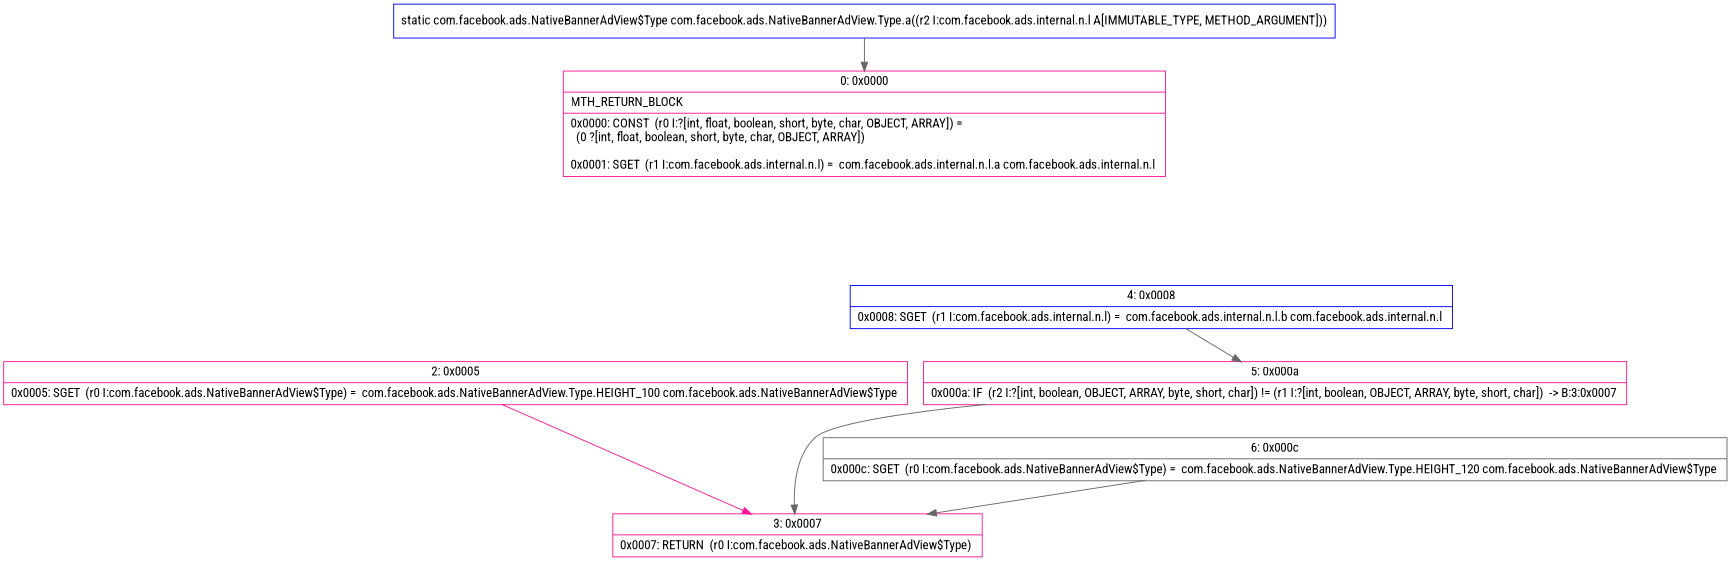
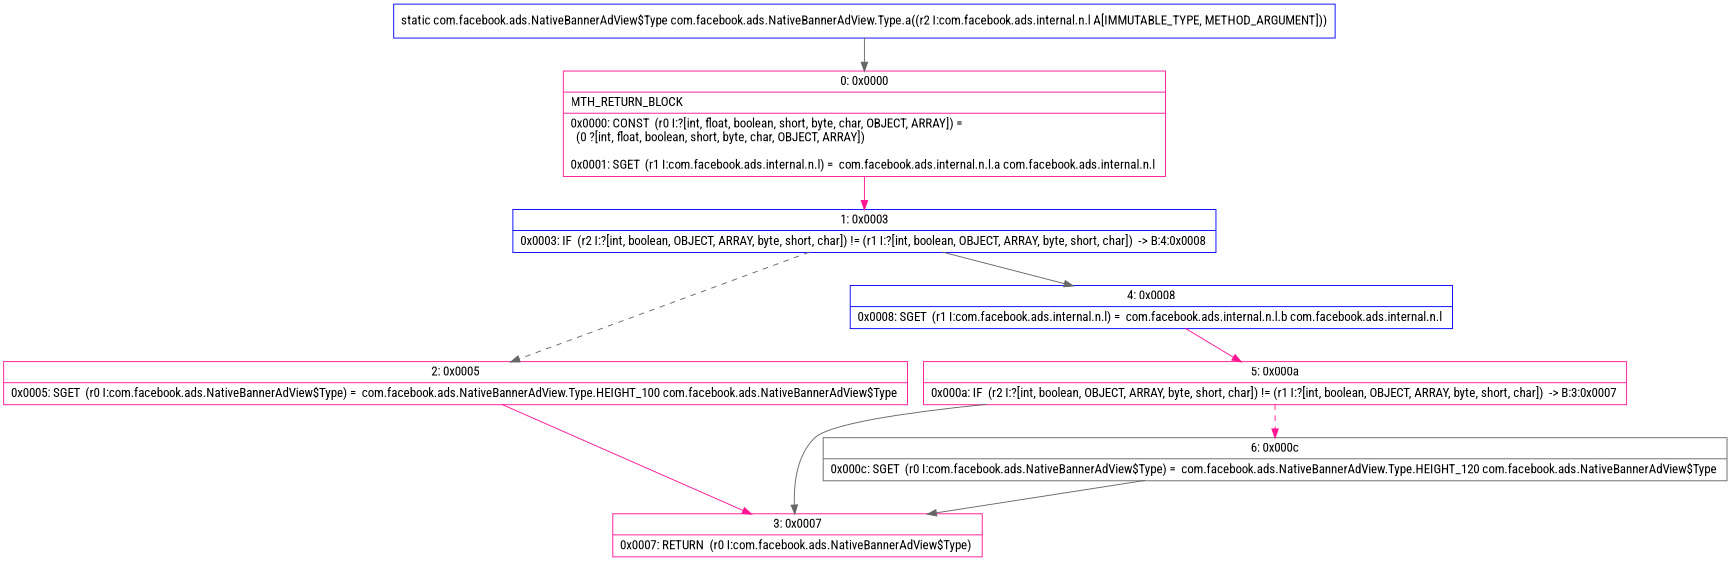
node "1: 0x0003": added
edge "4: 0x0008" -> "5: 0x000a": color gray40 -> deeppink
edge "5: 0x000a" -> "6: 0x000c": added
